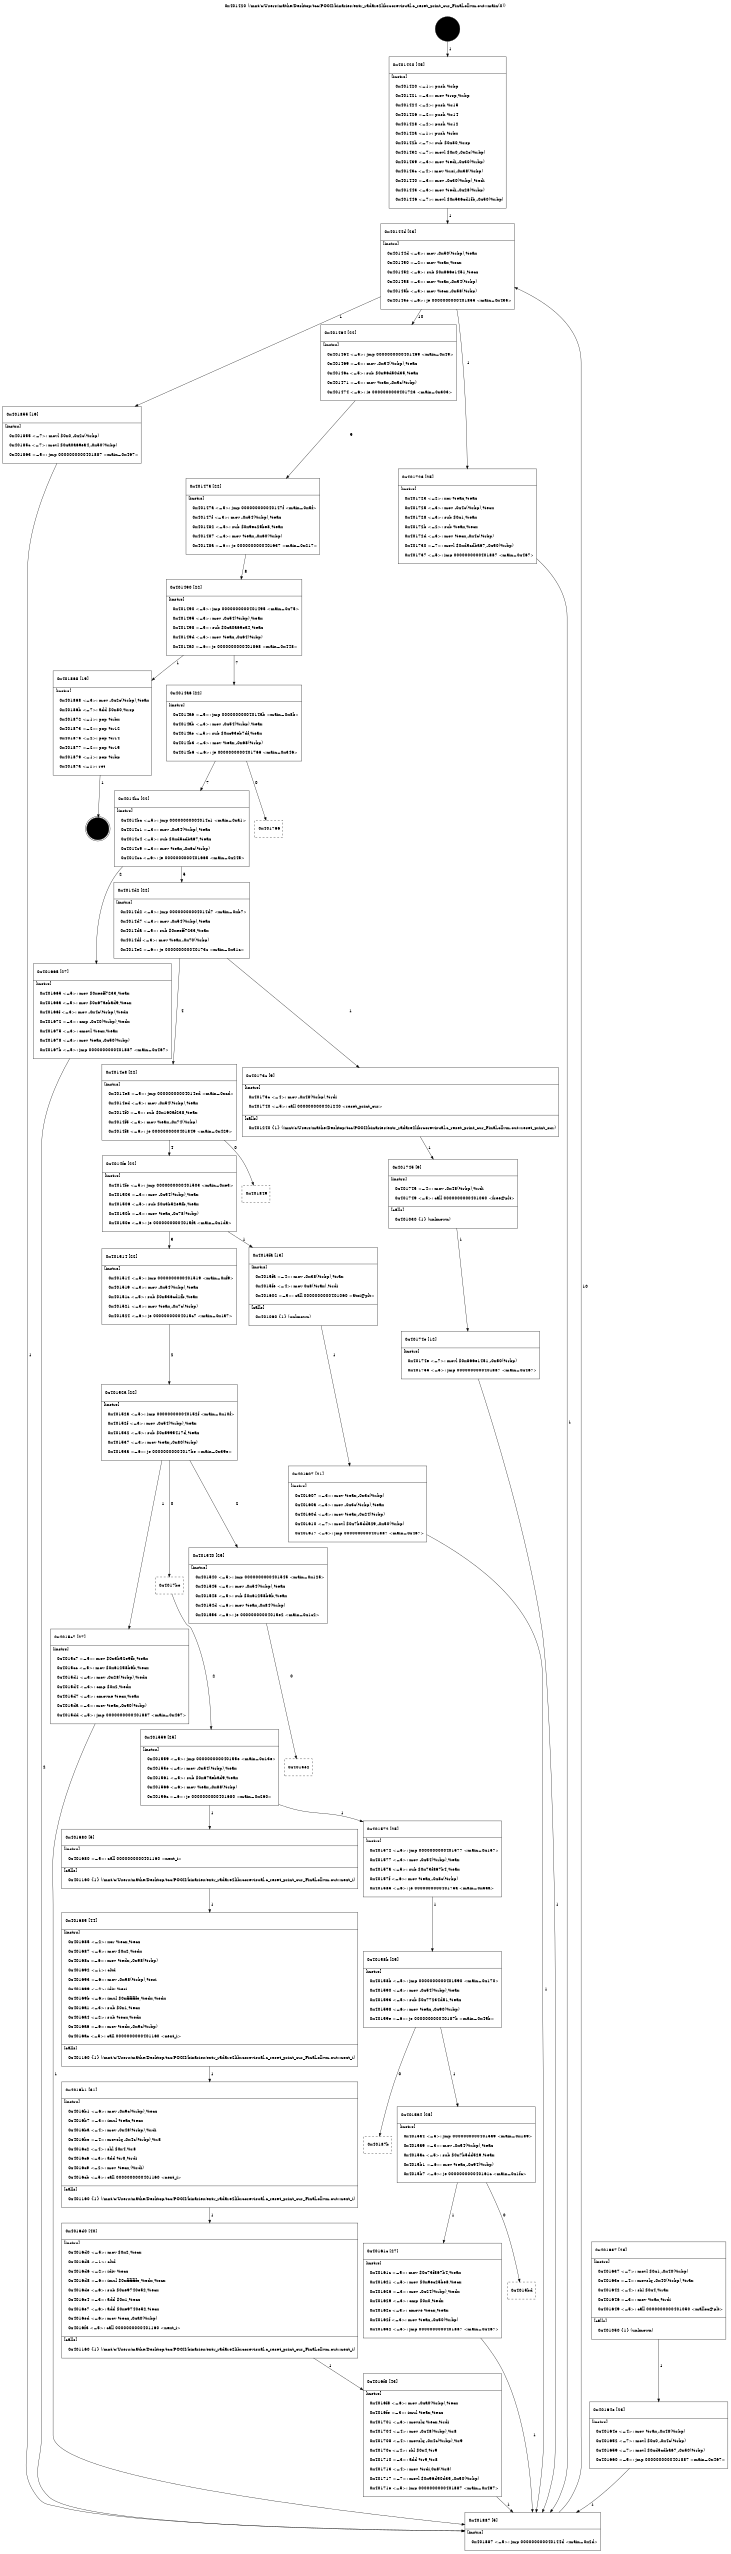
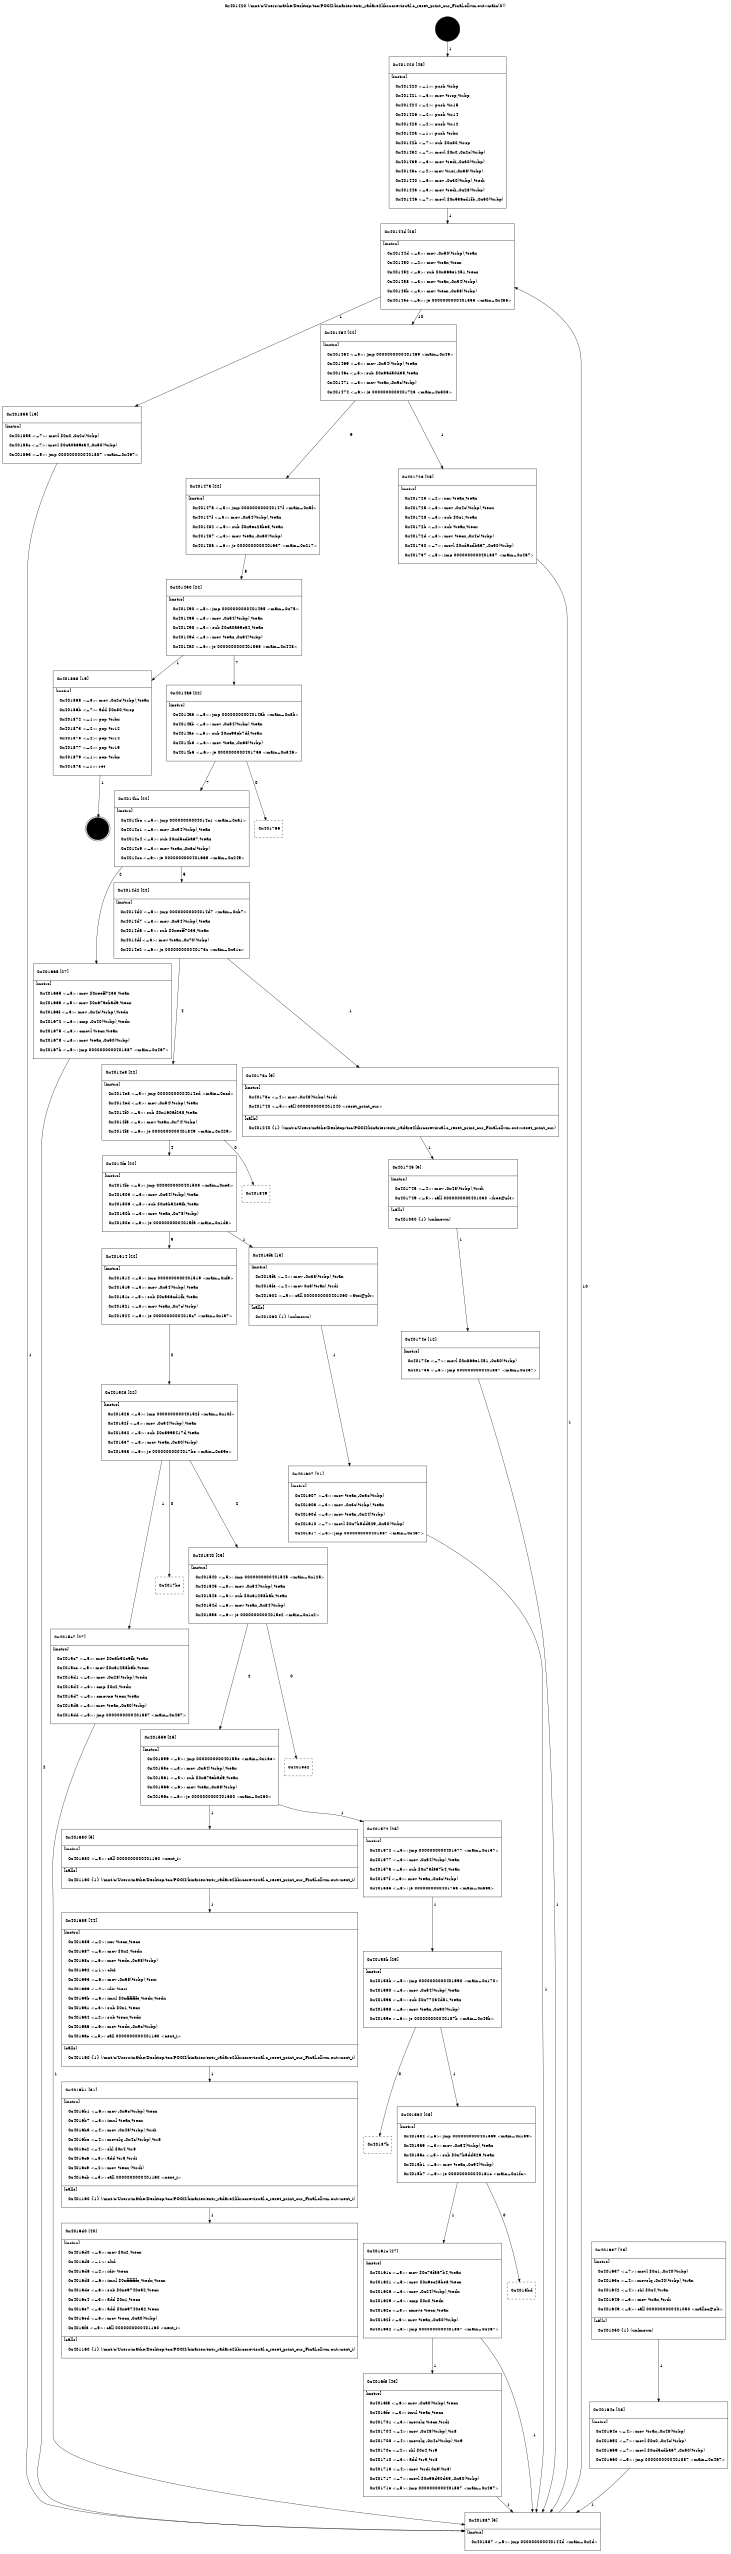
edge "0x40144d [23]" -> "0x401723 [25]": now "0x401464 [22]" -> "0x401723 [25]"
edge "0x4017be" -> "0x401559 [25]": now "0x401540 [25]" -> "0x401559 [25]"
edge "0x4016d0 [40]" -> "0x4016f8 [43]": now "0x40161c [27]" -> "0x4016f8 [43]"
